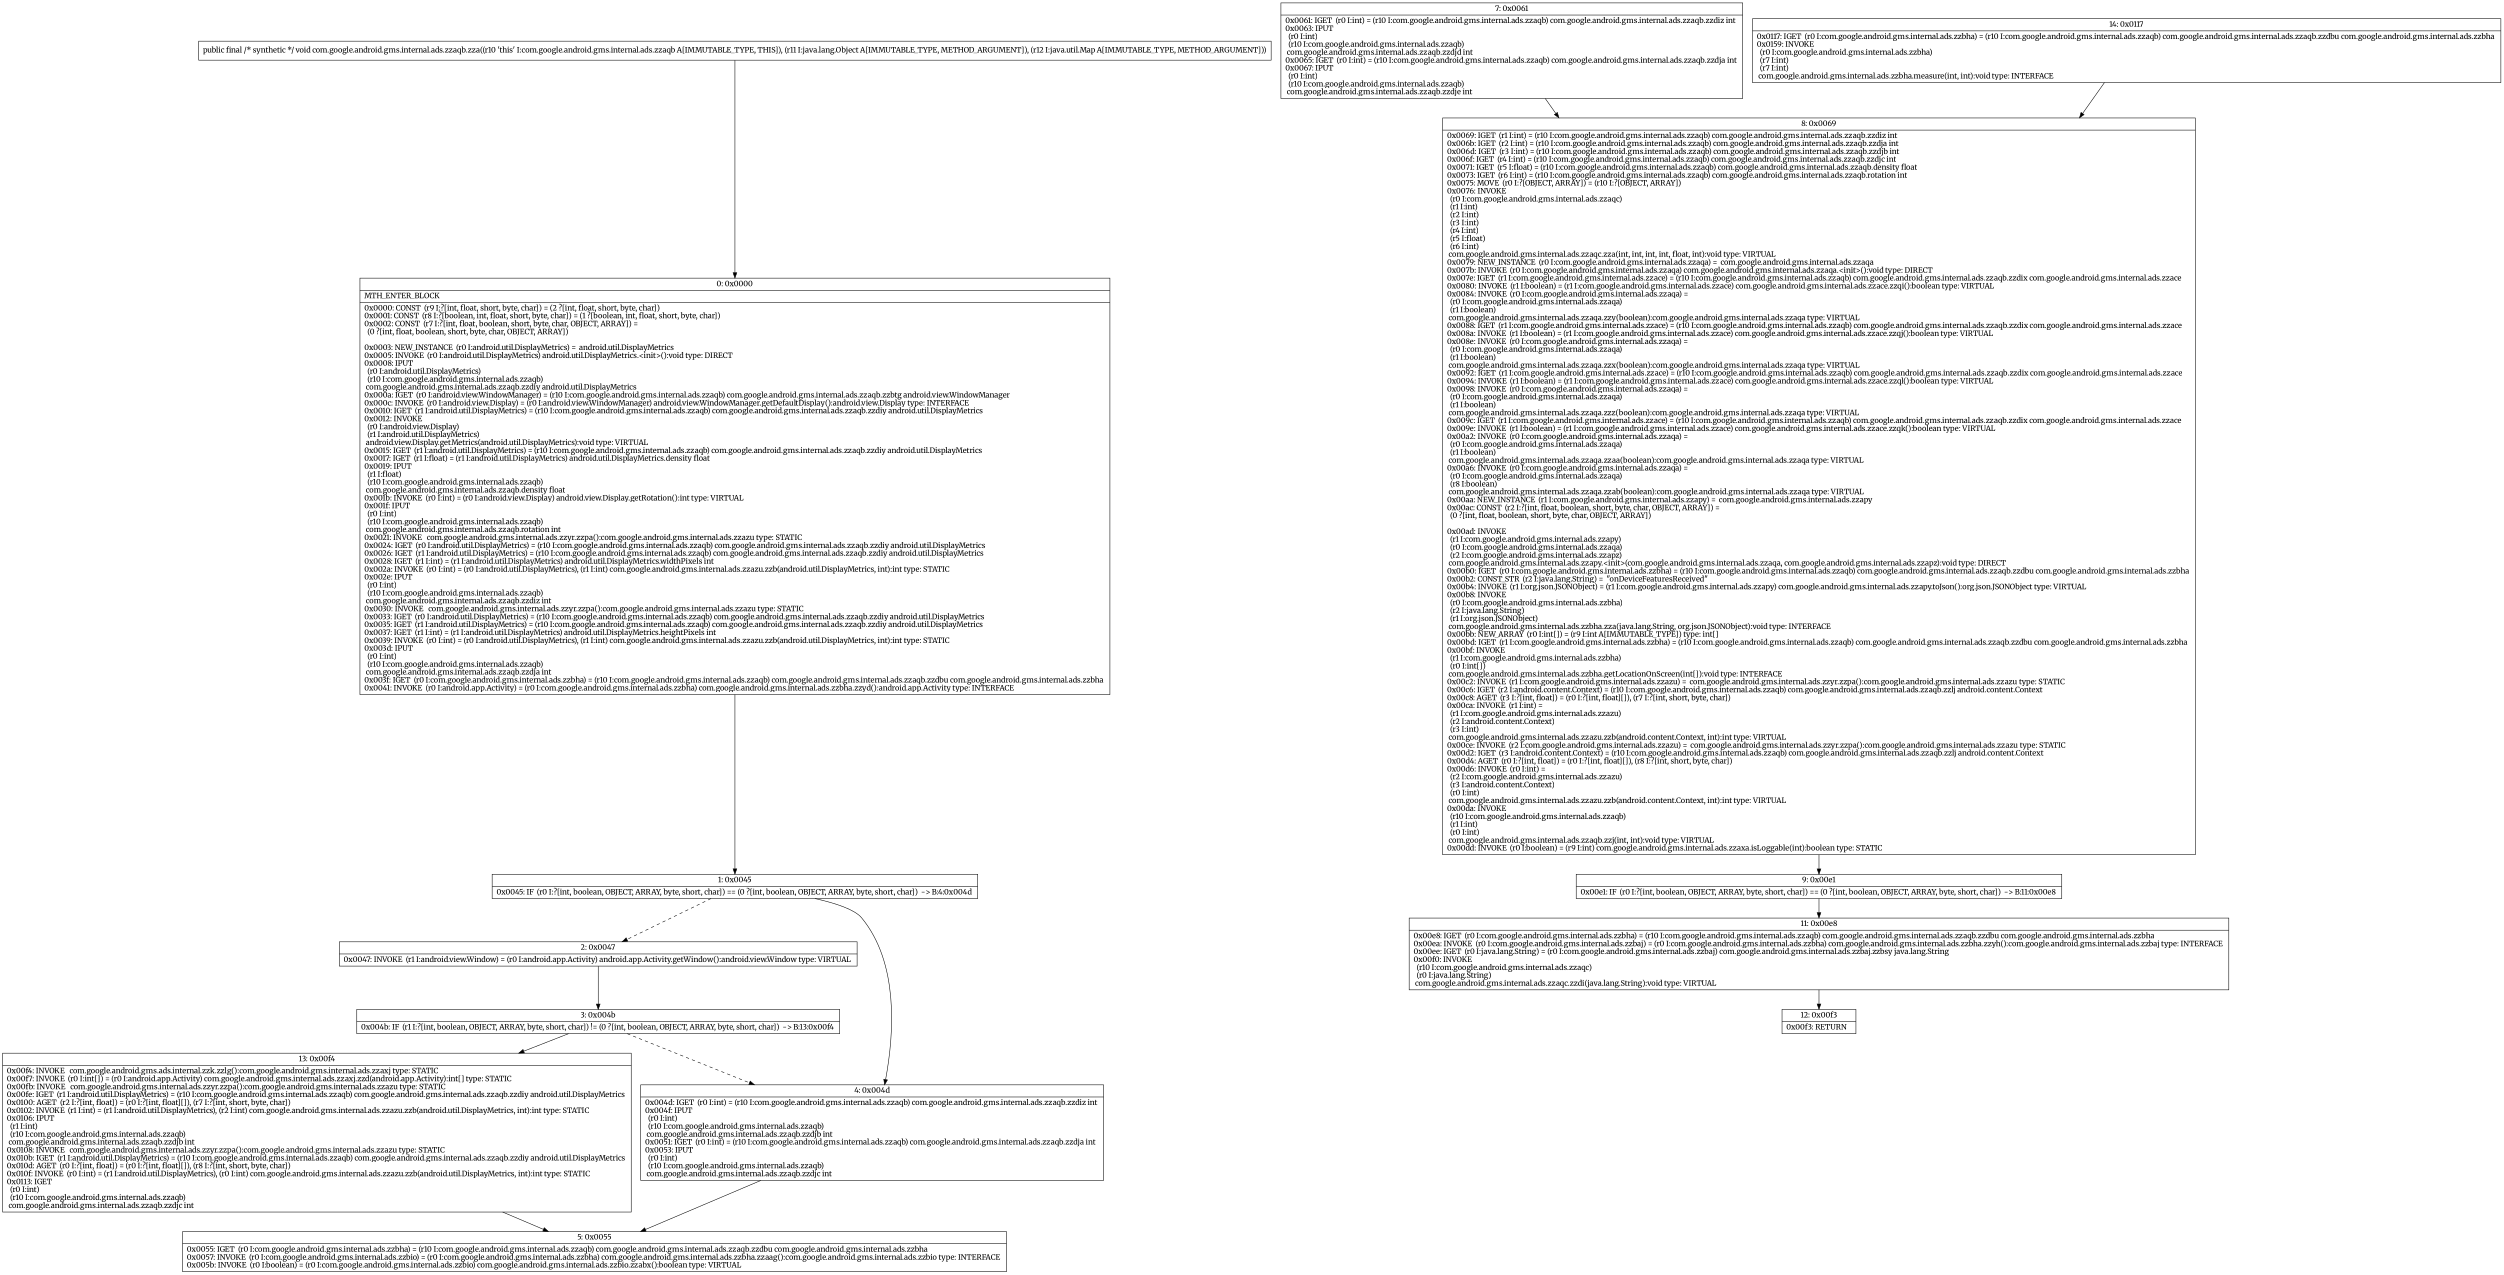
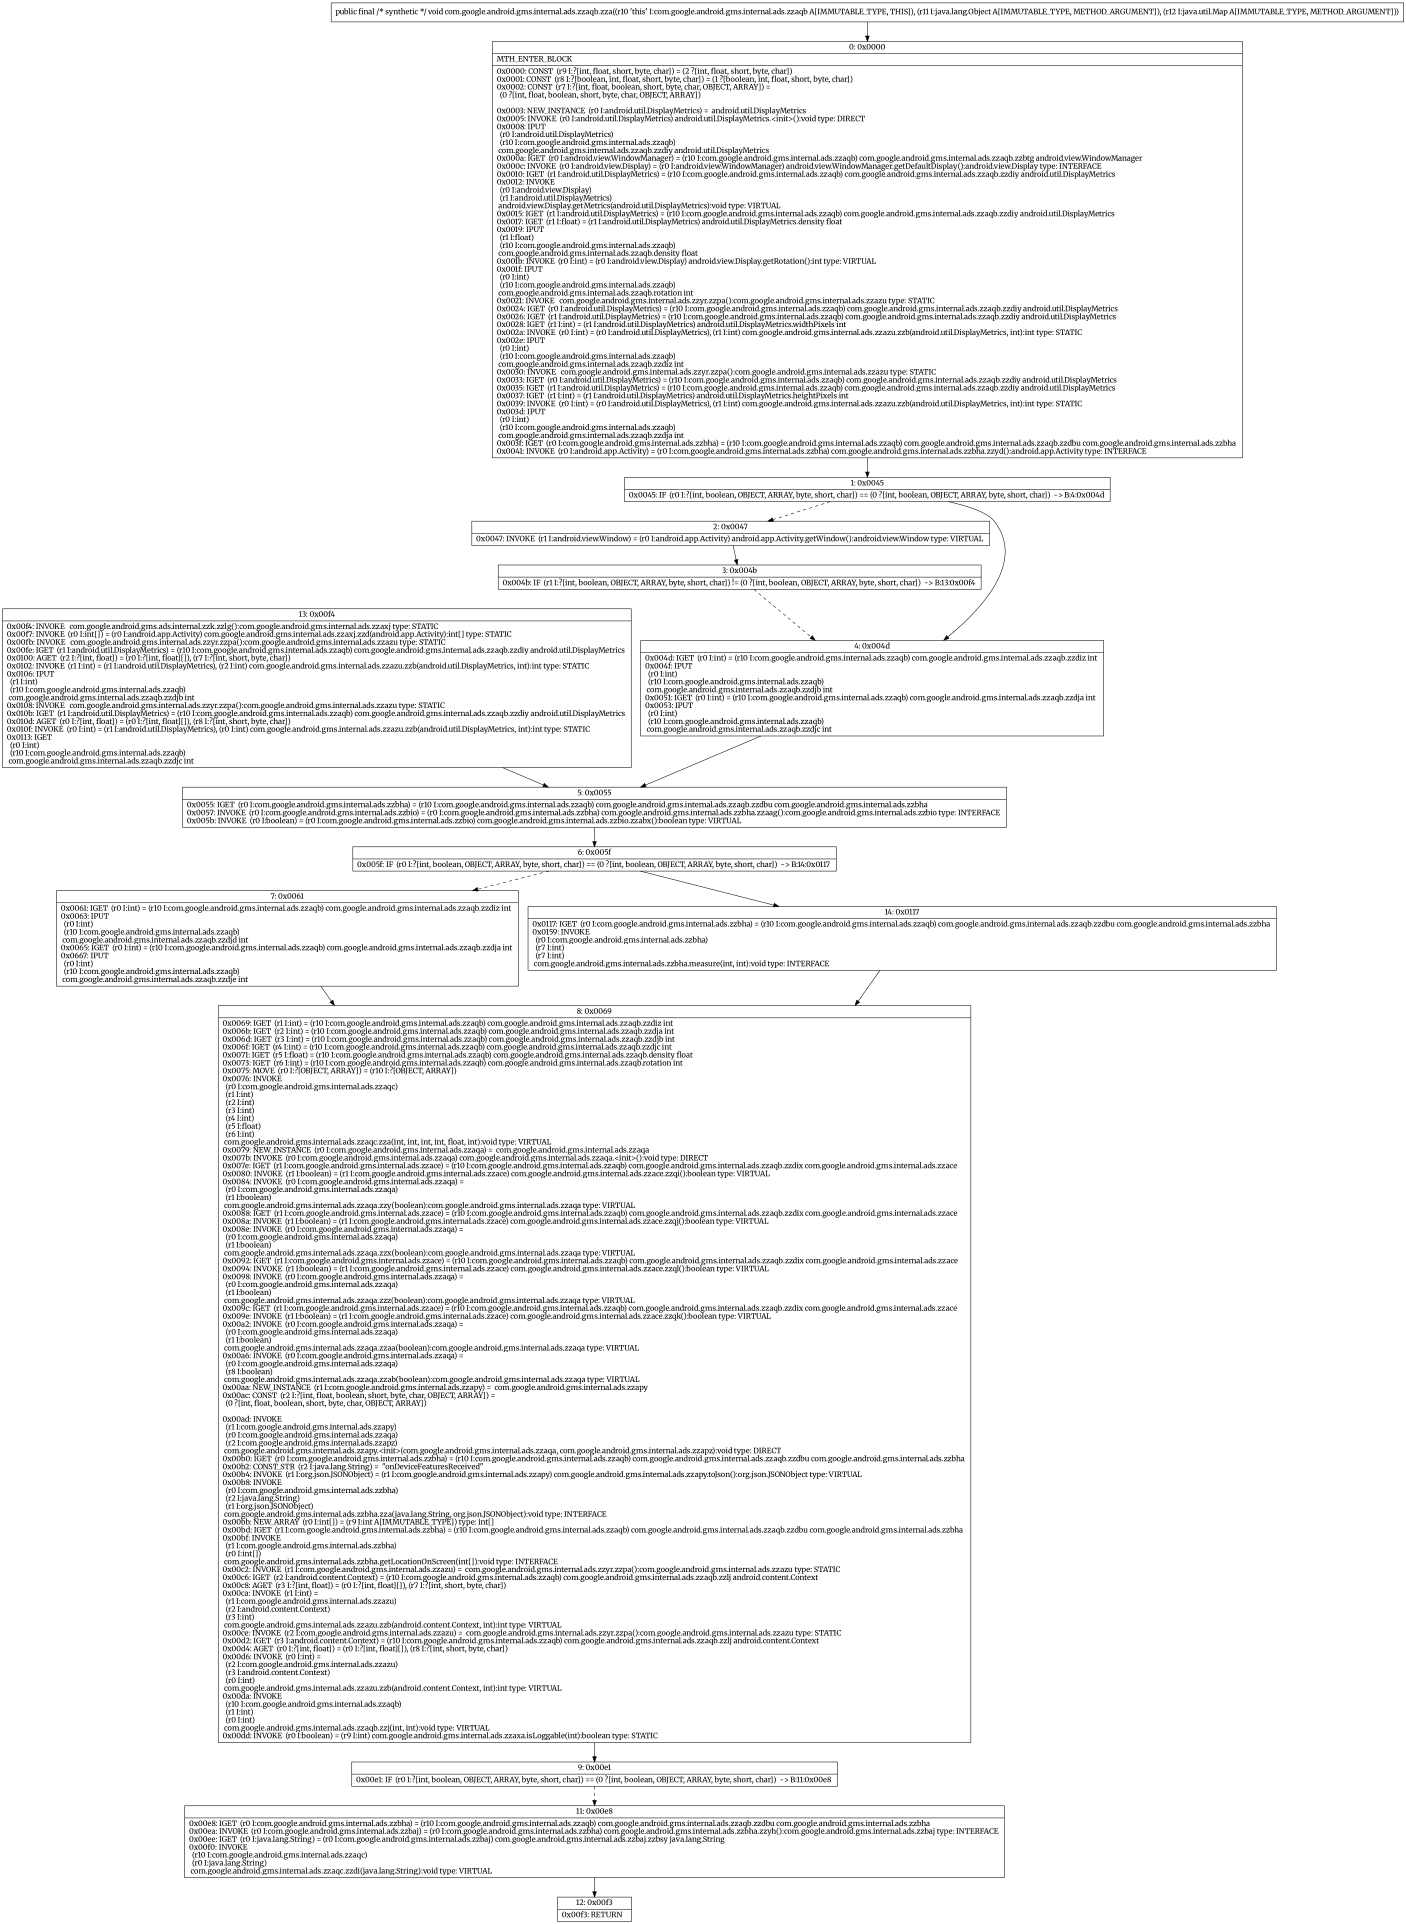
node "7: 0x0061": text "0x0067: IPUT" -> "0x0667: IPUT"
node "6: 0x005f": added
edge "9: 0x00e1" -> "11: 0x00e8": style solid -> dashed
edge "3: 0x004b" -> "13: 0x00f4": removed
